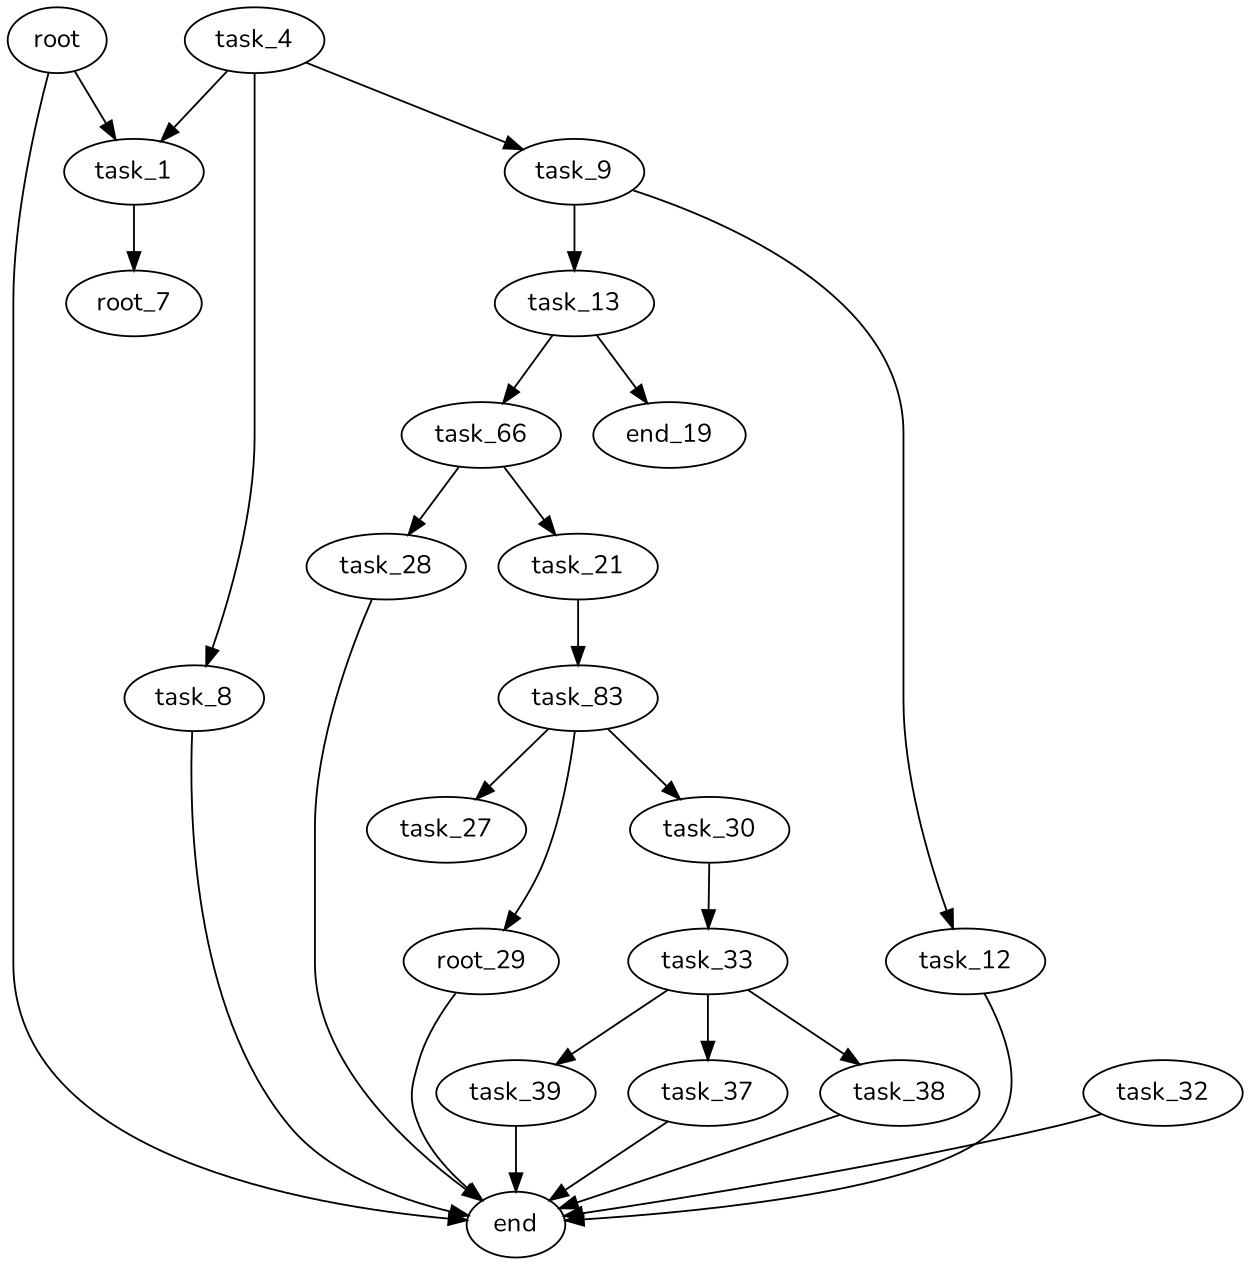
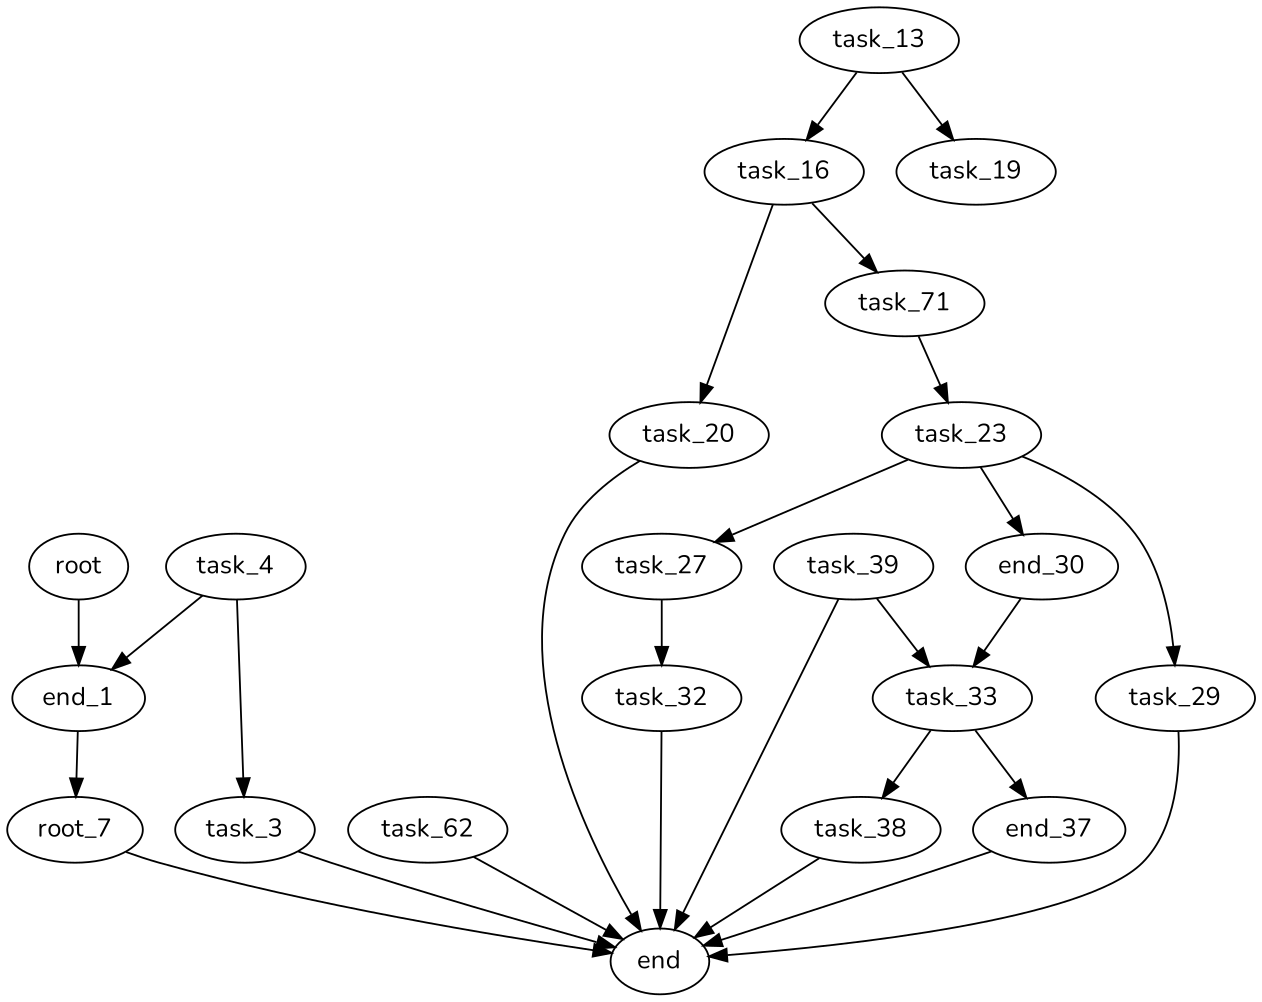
node "task_1": label "task_1" -> "end_1"
node "task_9": removed
node "task_66": label "task_66" -> "task_16"
node "end_19": label "end_19" -> "task_19"
node "task_28": label "task_28" -> "task_20"
node "task_21": label "task_21" -> "task_71"
edge "task_27" -> "task_32": added
node "task_8": label "task_8" -> "task_3"
node "task_83": label "task_83" -> "task_23"
edge "root" -> "end": now "root_7" -> "end"
node "task_30": label "task_30" -> "end_30"
node "root_29": label "root_29" -> "task_29"
node "task_12": label "task_12" -> "task_62"
edge "task_33" -> "task_39": reversed
node "task_37": label "task_37" -> "end_37"
